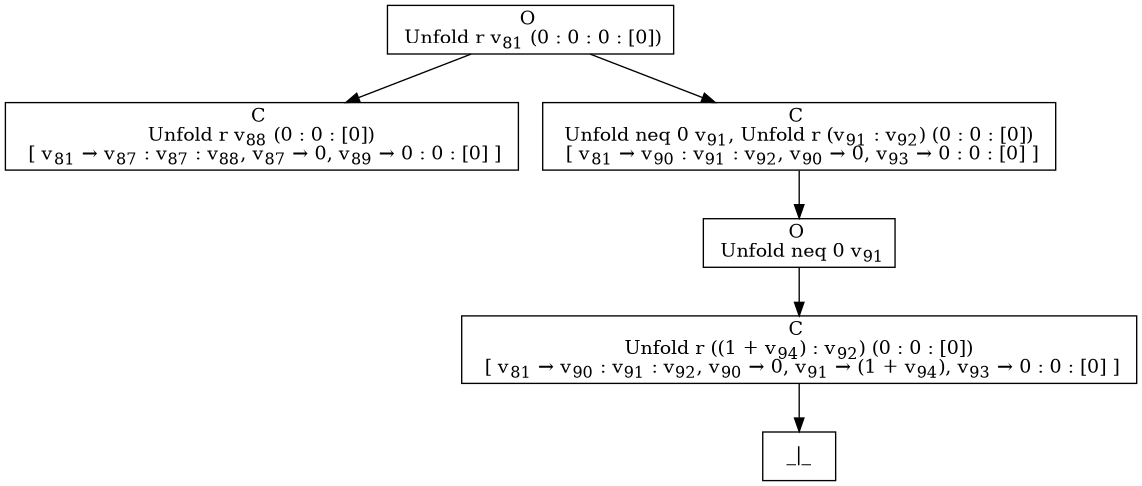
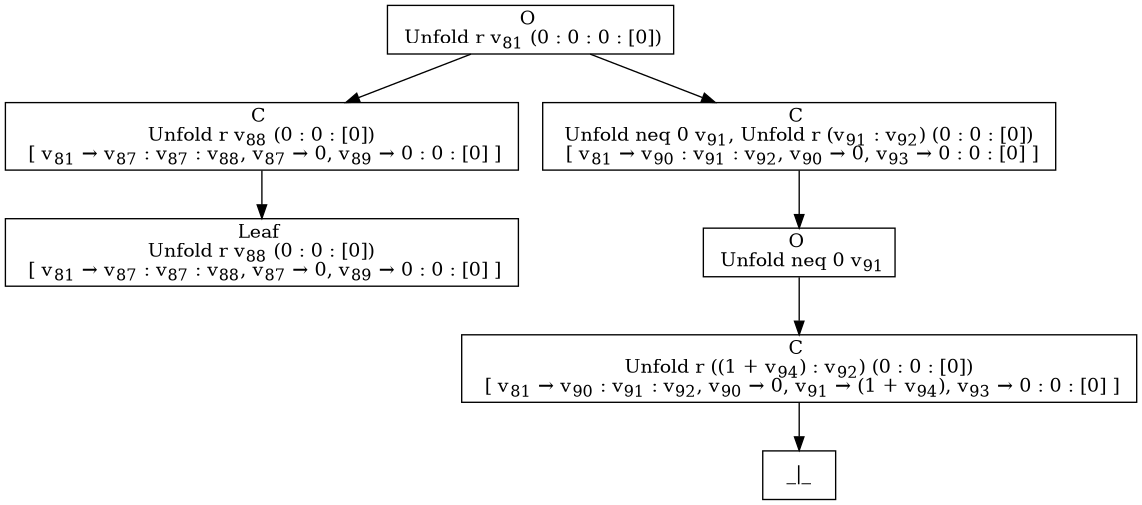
node "Leaf": added
